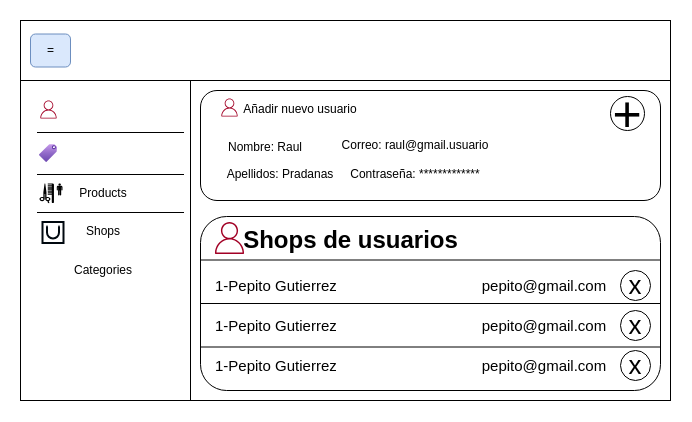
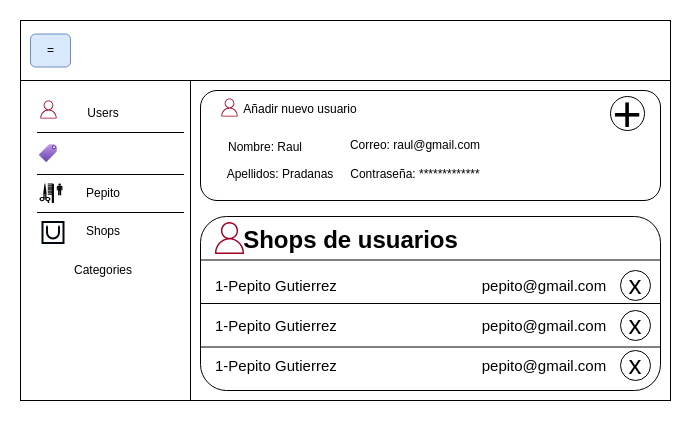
node "Users": added
node "Correo: raul@gmail.usuario": label "Correo: raul@gmail.usuario" -> "Correo: raul@gmail.com"
node "Products": label "Products" -> "Pepito"
